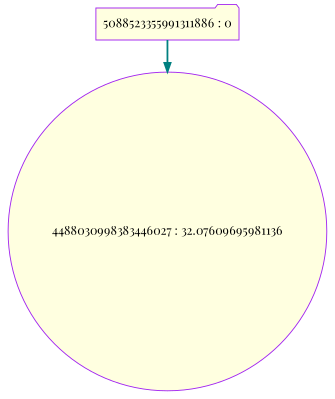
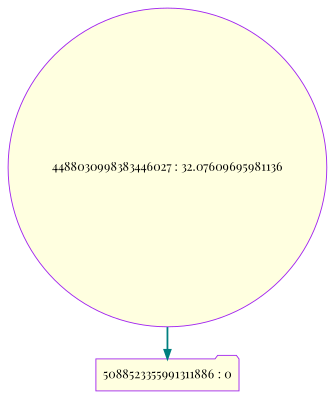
edge "5088523355991311886 : 0" -> "4488030998383446027 : 32.07609695981136": reversed
